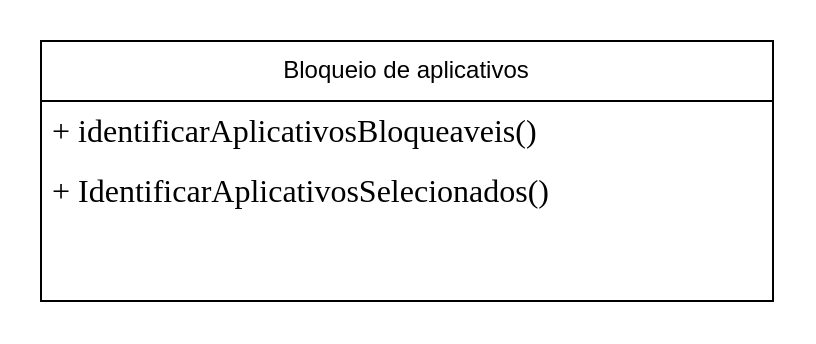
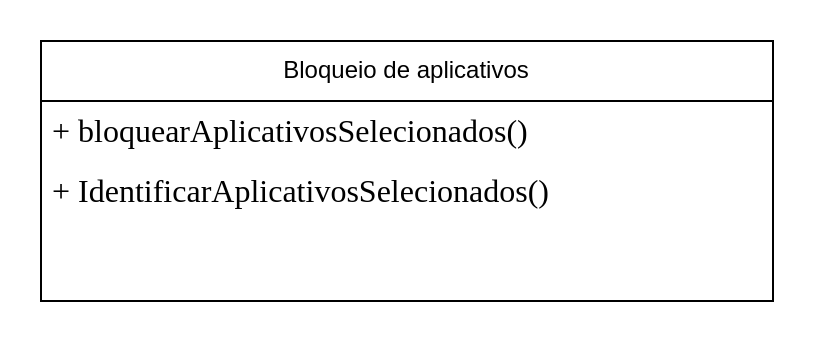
node "+ identificarAplicativosBloqueaveis()": label "+ identificarAplicativosBloqueaveis()" -> "+ bloquearAplicativosSelecionados()"
